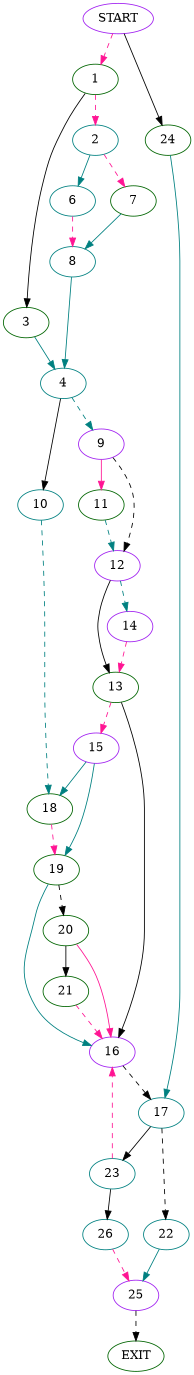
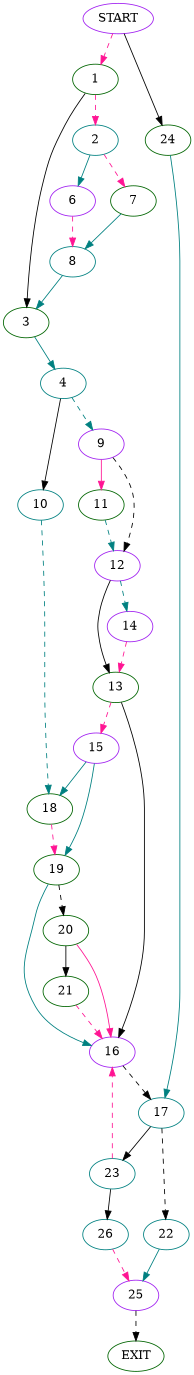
node "6": color teal -> purple
edge "8" -> "4": now "8" -> "3"
